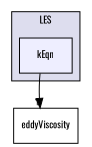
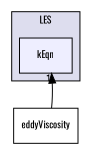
edge "kEqn" -> "eddyViscosity": reversed
